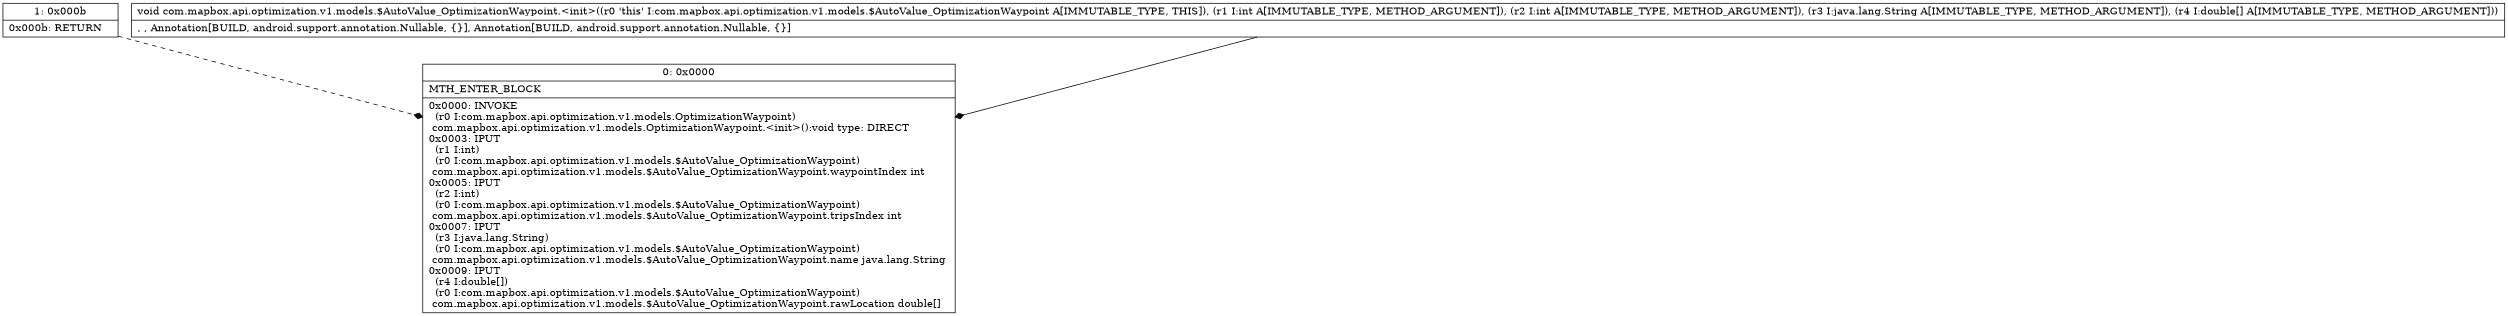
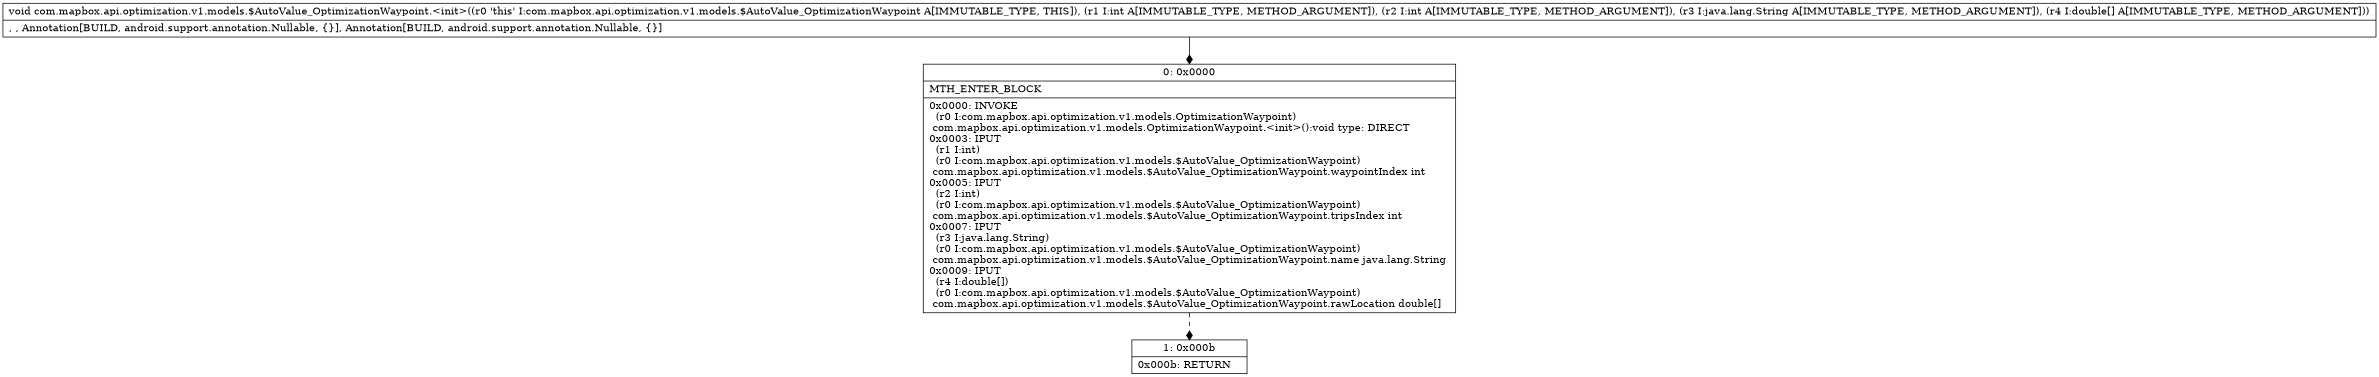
edge "1: 0x000b" -> "0: 0x0000": reversed
